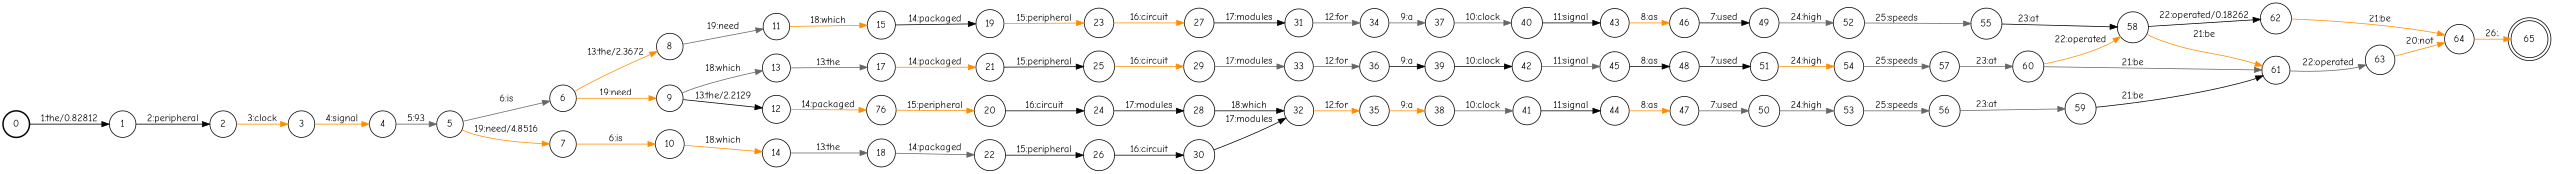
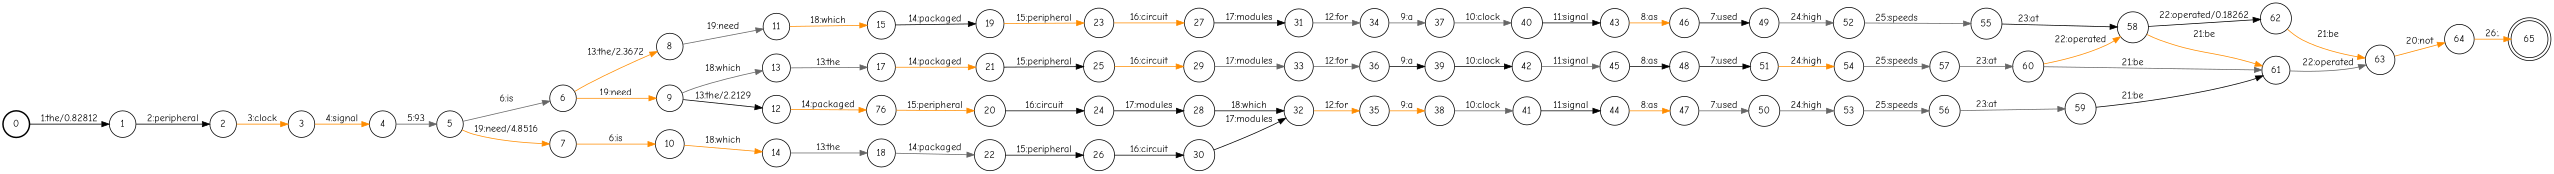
edge "62" -> "64": now "62" -> "63"
